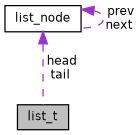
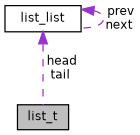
node "list_node": label "list_node" -> "list_list"
